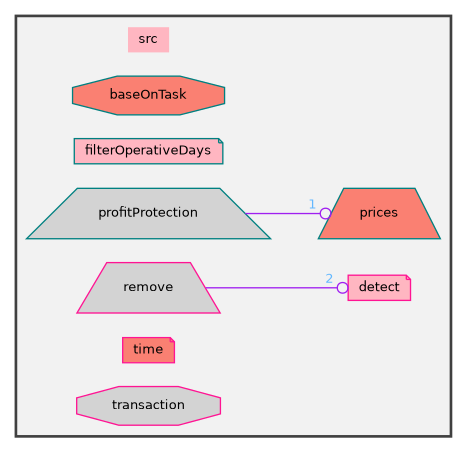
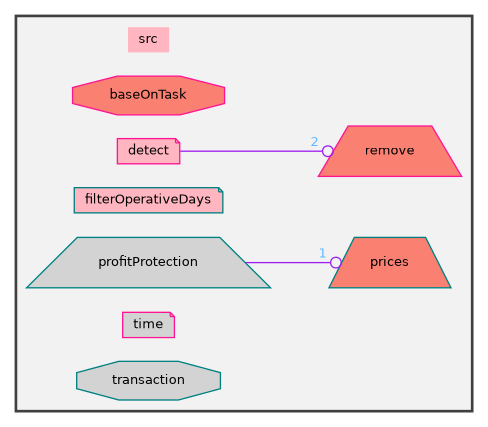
node "baseOnTask": color teal -> deeppink
node "remove": fillcolor lightgrey -> salmon
edge "remove" -> "detect": reversed
node "time": fillcolor salmon -> lightgrey
node "transaction": color deeppink -> teal
